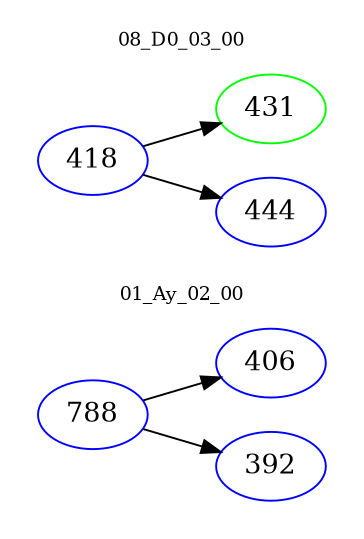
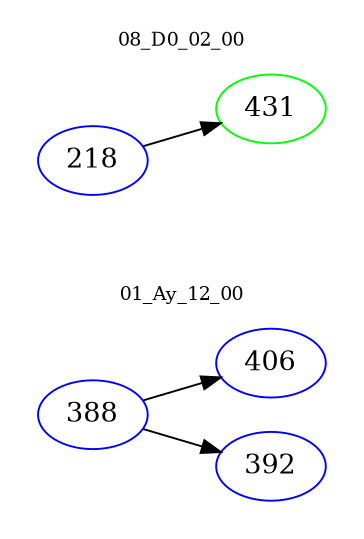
cluster "08_D0_03_00": label "08_D0_03_00" -> "08_D0_02_00"
node "418": label "418" -> "218"
node "444": removed
cluster "01_Ay_02_00": label "01_Ay_02_00" -> "01_Ay_12_00"
node "788": label "788" -> "388"
